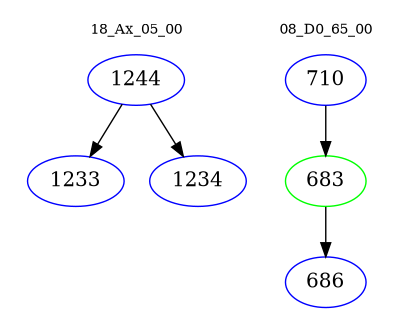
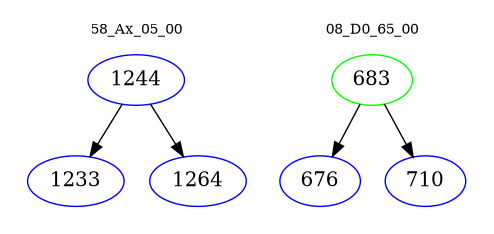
cluster "18_Ax_05_00": label "18_Ax_05_00" -> "58_Ax_05_00"
edge "710" -> "683": reversed
node "1234": label "1234" -> "1264"
node "686": label "686" -> "676"
